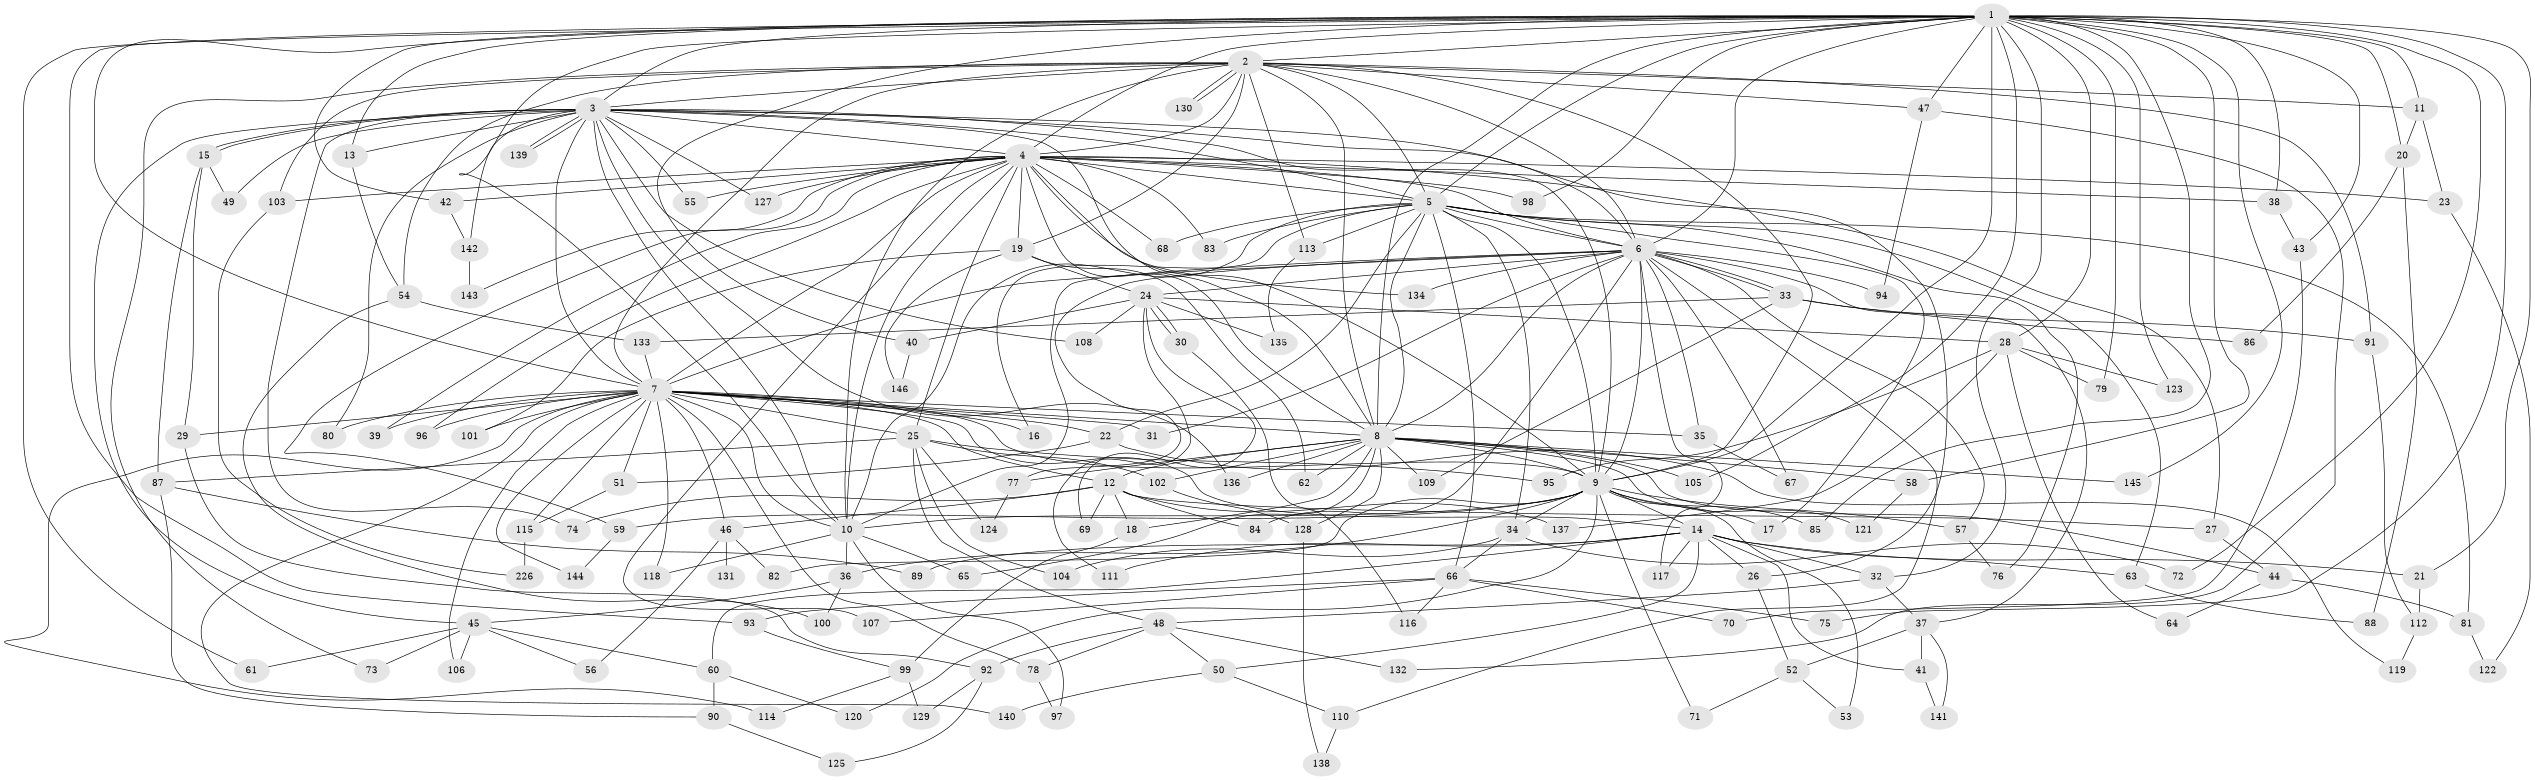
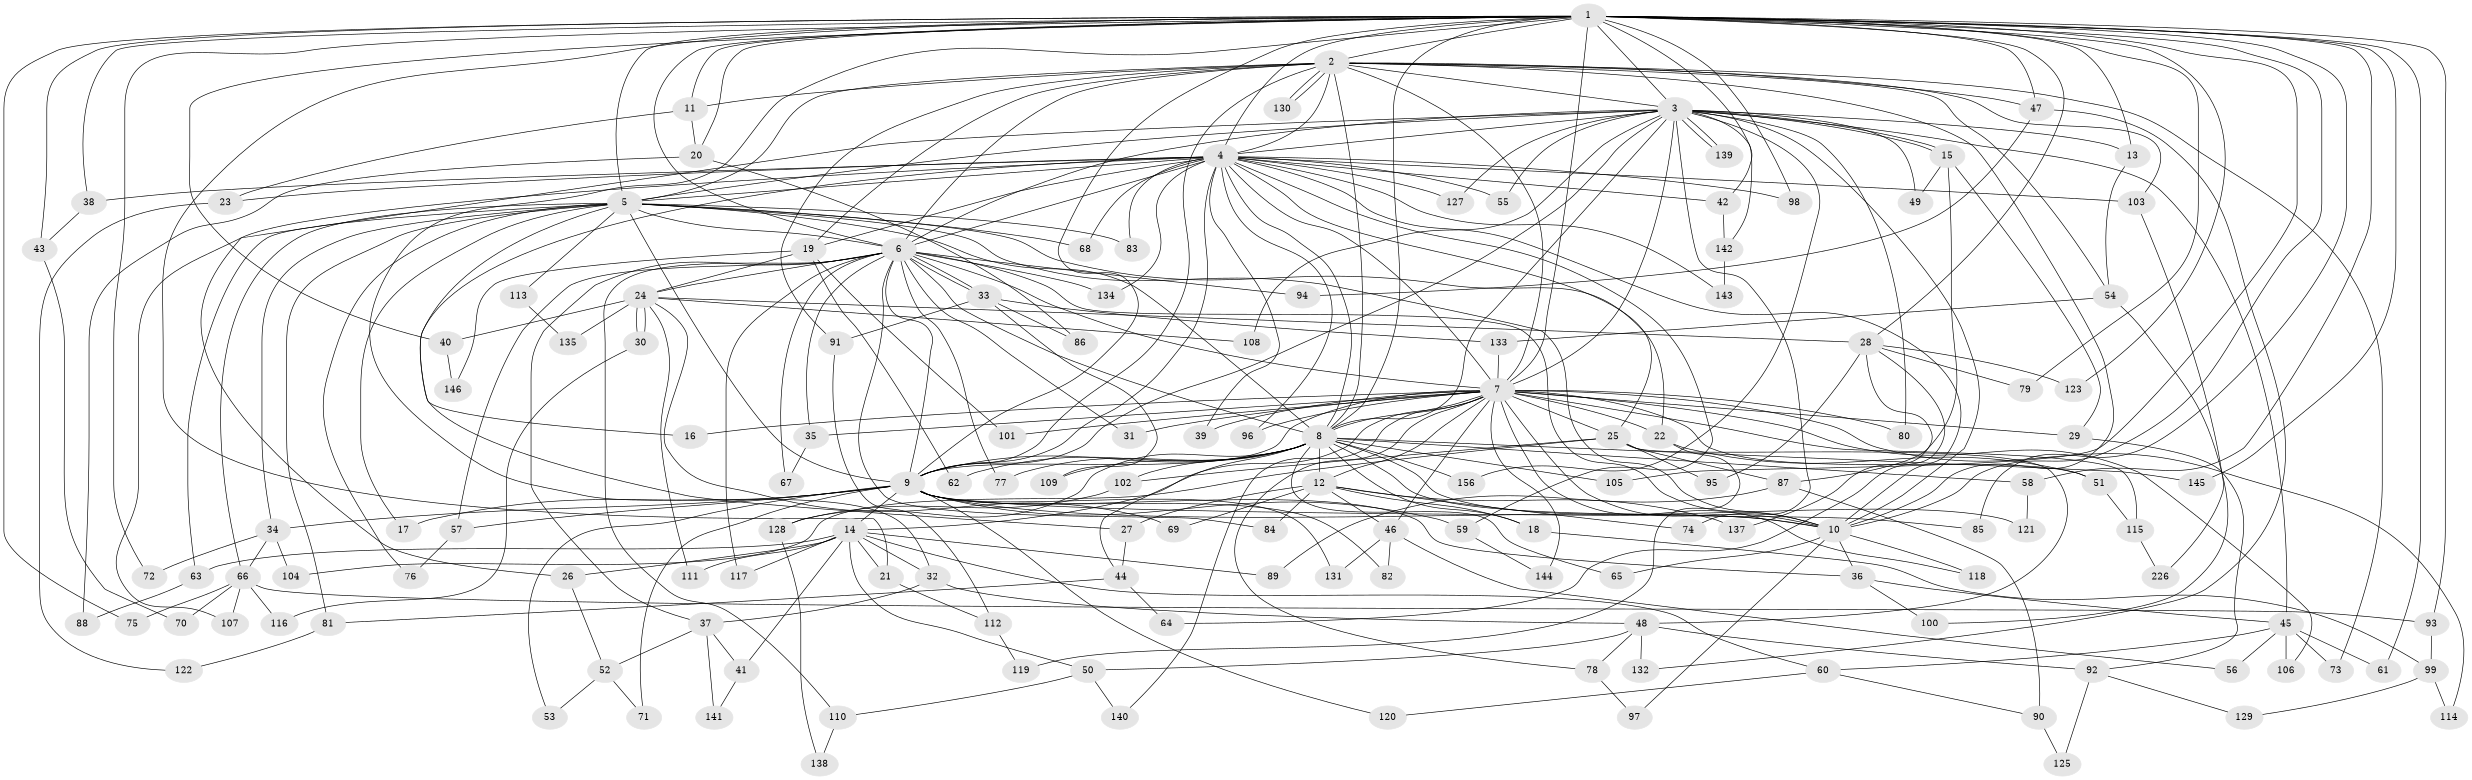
edge "2" -- "113": removed
node "136": label "136" -> "156"
edge "9" -- "131": added
edge "8" -- "10": added
node "124": removed
